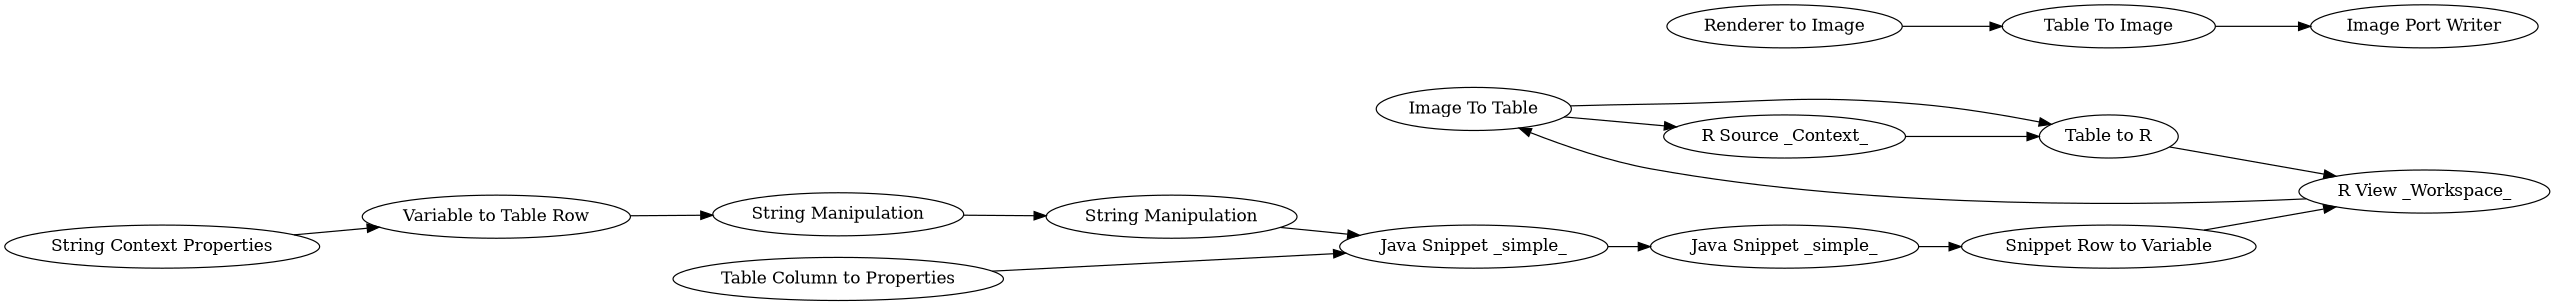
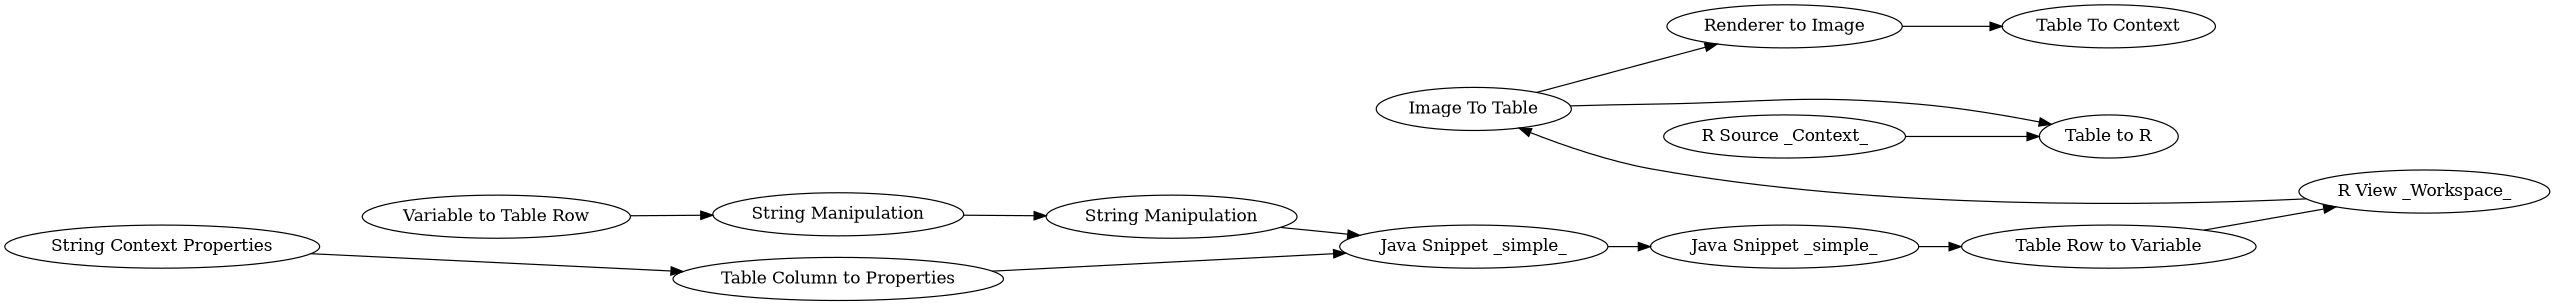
node "Table To Image": label "Table To Image" -> "Table To Context"
node "Image Port Writer": removed
edge "Image To Table" -> "R Source _Context_": now "Image To Table" -> "Renderer to Image"
edge "Table to R" -> "R View _Workspace_": removed
edge "String Context Properties" -> "Variable to Table Row": now "String Context Properties" -> "Table Column to Properties"
node "Snippet Row to Variable": label "Snippet Row to Variable" -> "Table Row to Variable"
